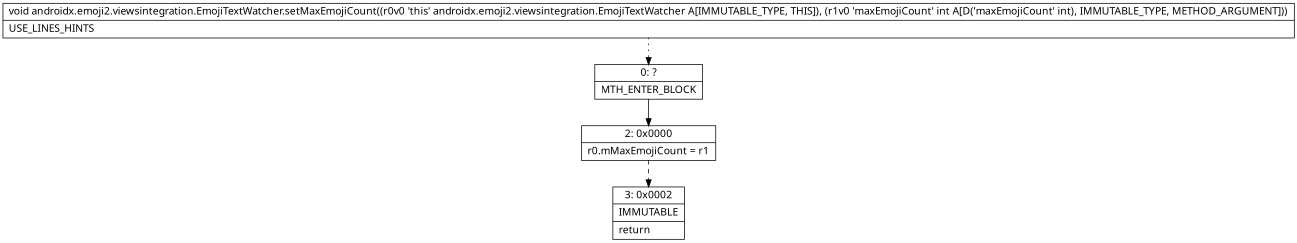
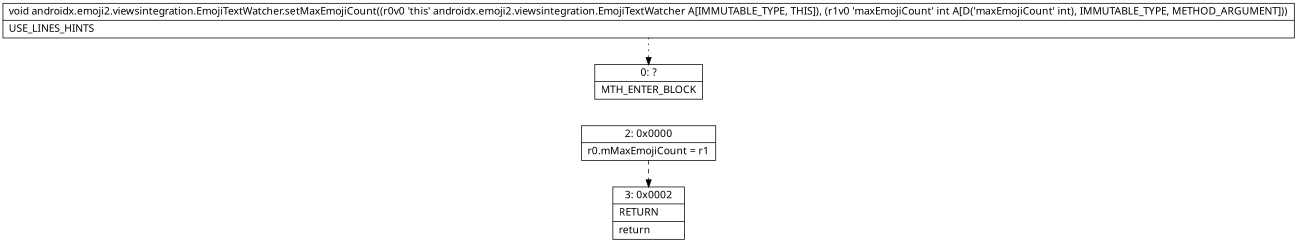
edge "0: ?" -> "2: 0x0000": removed
node "3: 0x0002": text "IMMUTABLE" -> "RETURN"
